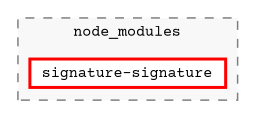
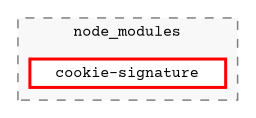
node "signature-signature": label "signature-signature" -> "cookie-signature"
